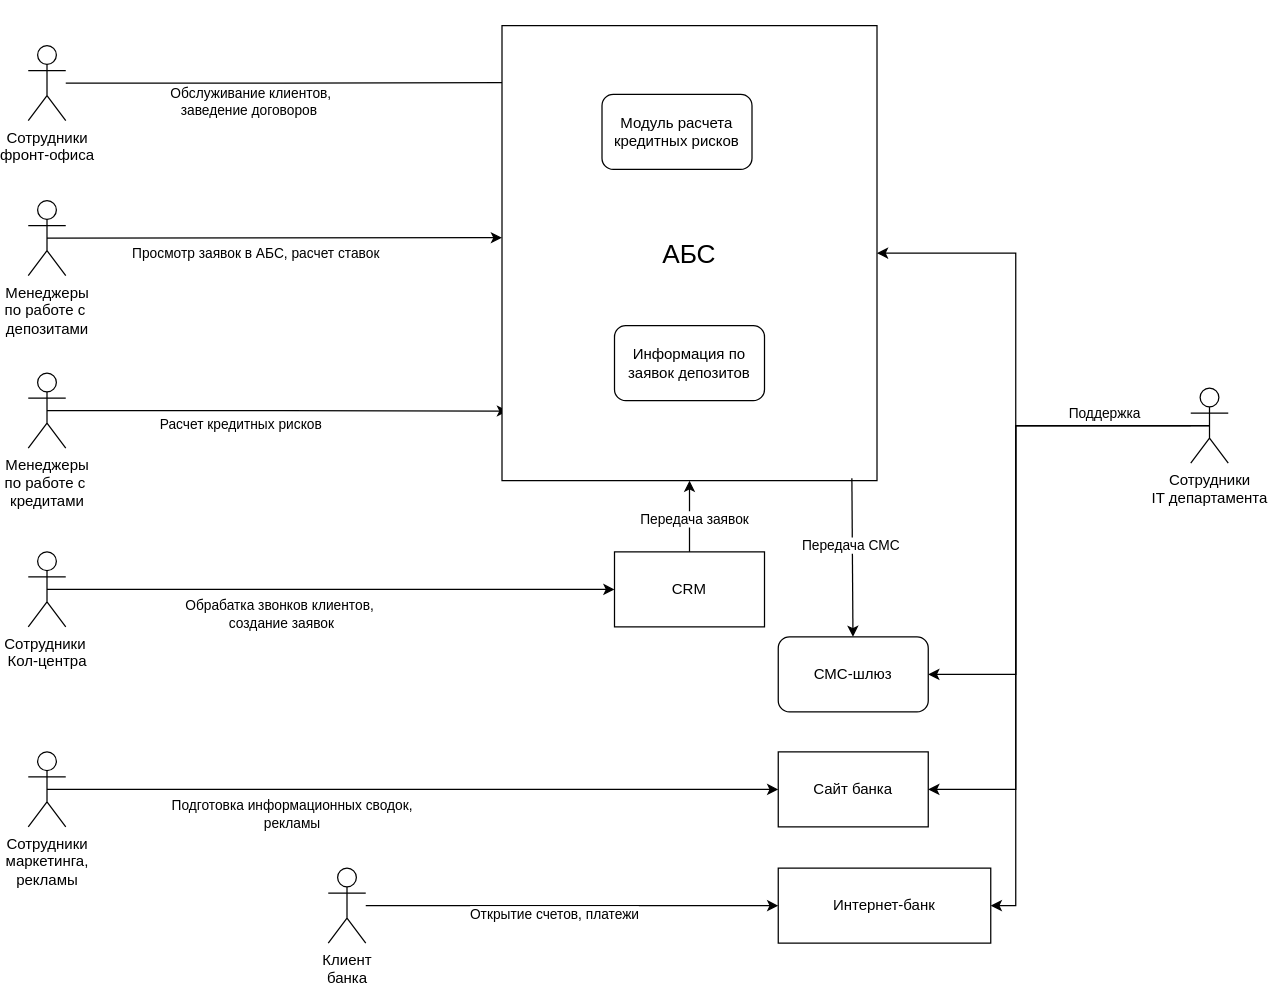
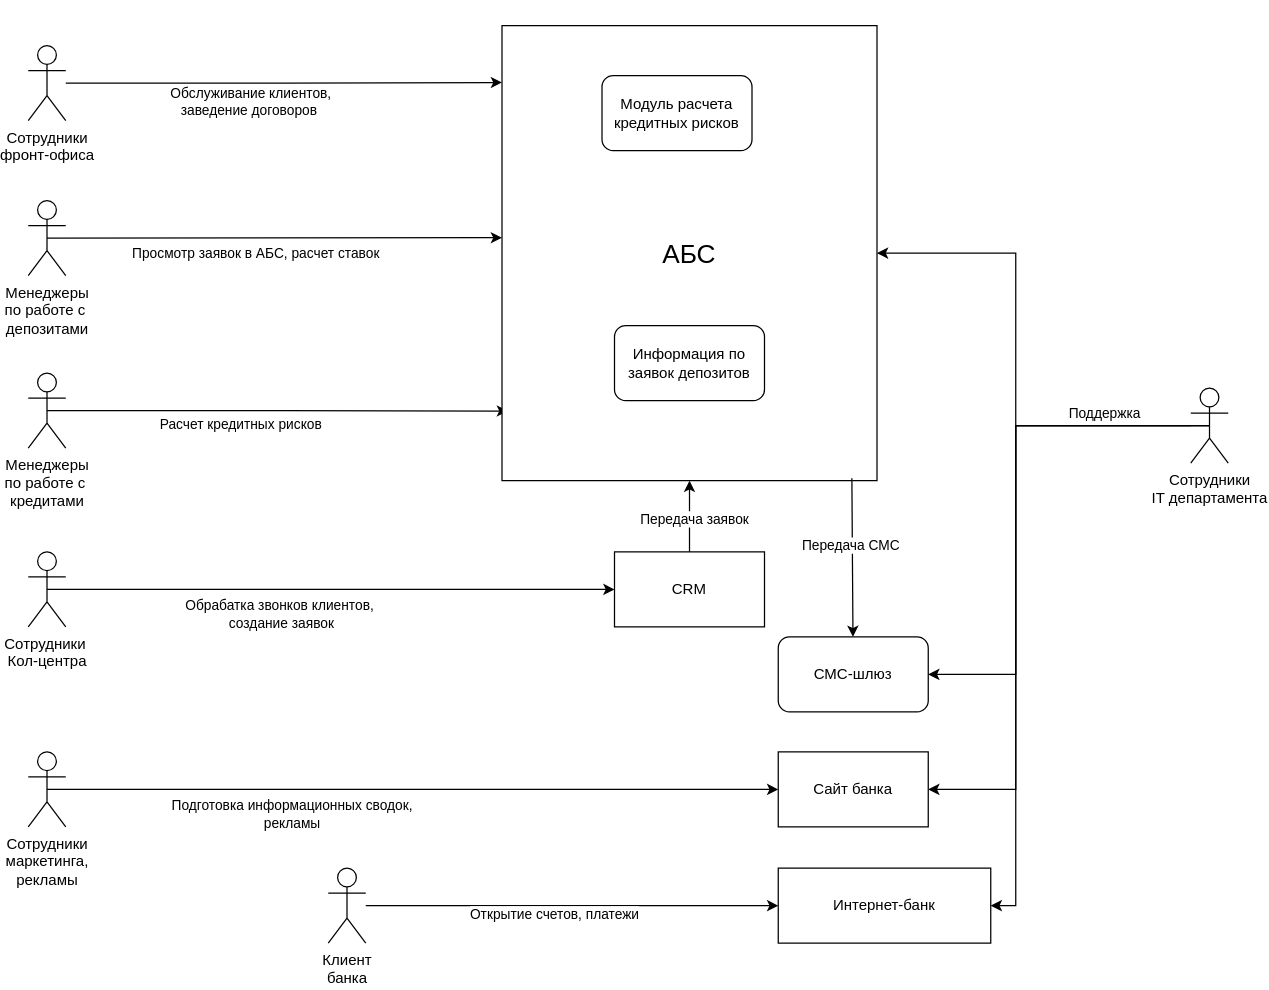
edge "Сотрудники фронт-офиса" -- "АБС": arrowhead none -> classic
node "Модуль расчета кредитных рисков": moved (677, 132) -> (677, 113)
